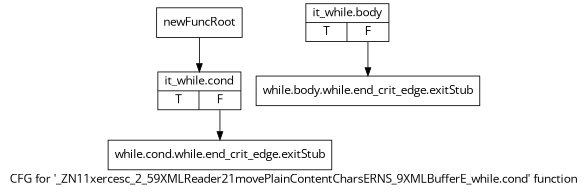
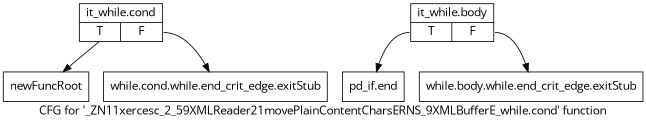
edge "newFuncRoot" -> "it_while.cond": reversed
node "pd_if.end": added
